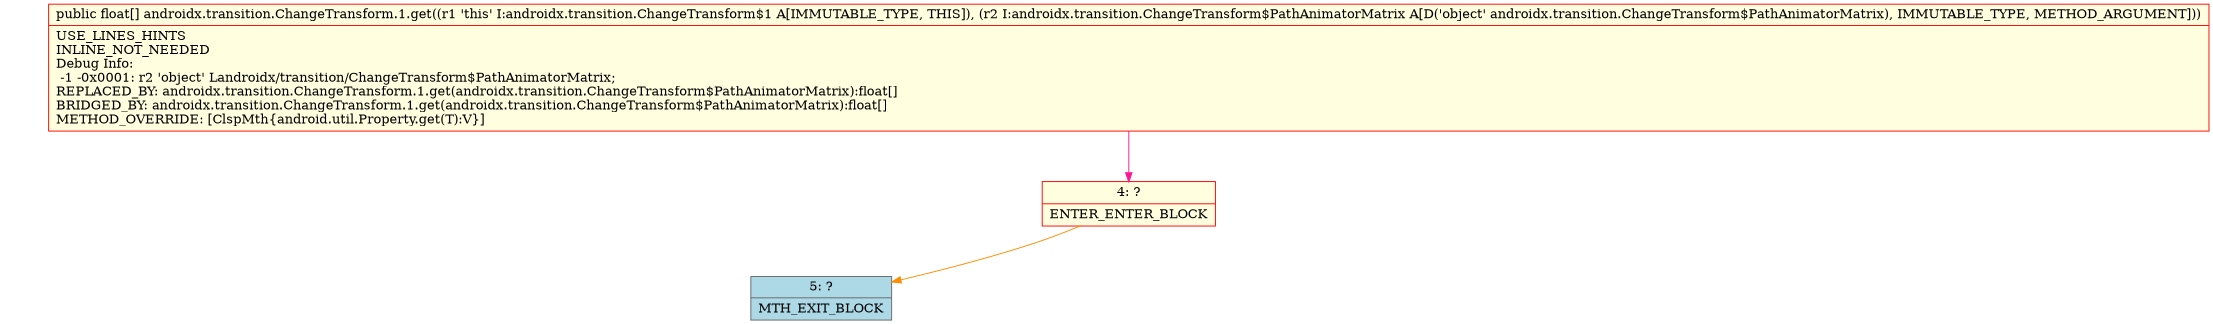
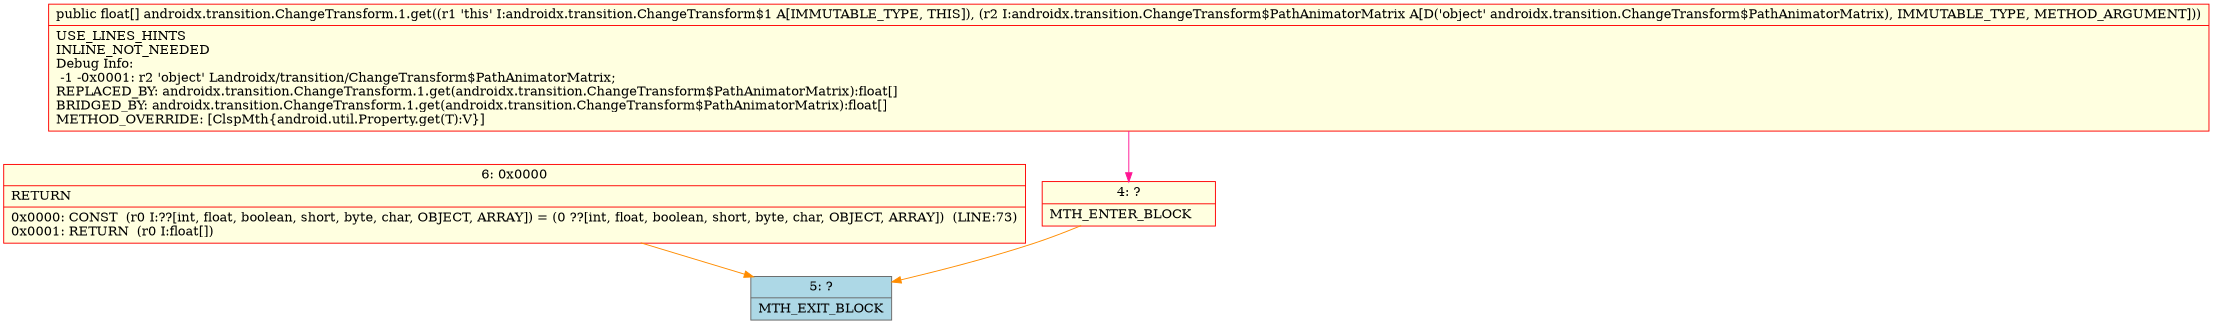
node "6: 0x0000": added
node "4: ?": text "ENTER_ENTER_BLOCK" -> "MTH_ENTER_BLOCK"
